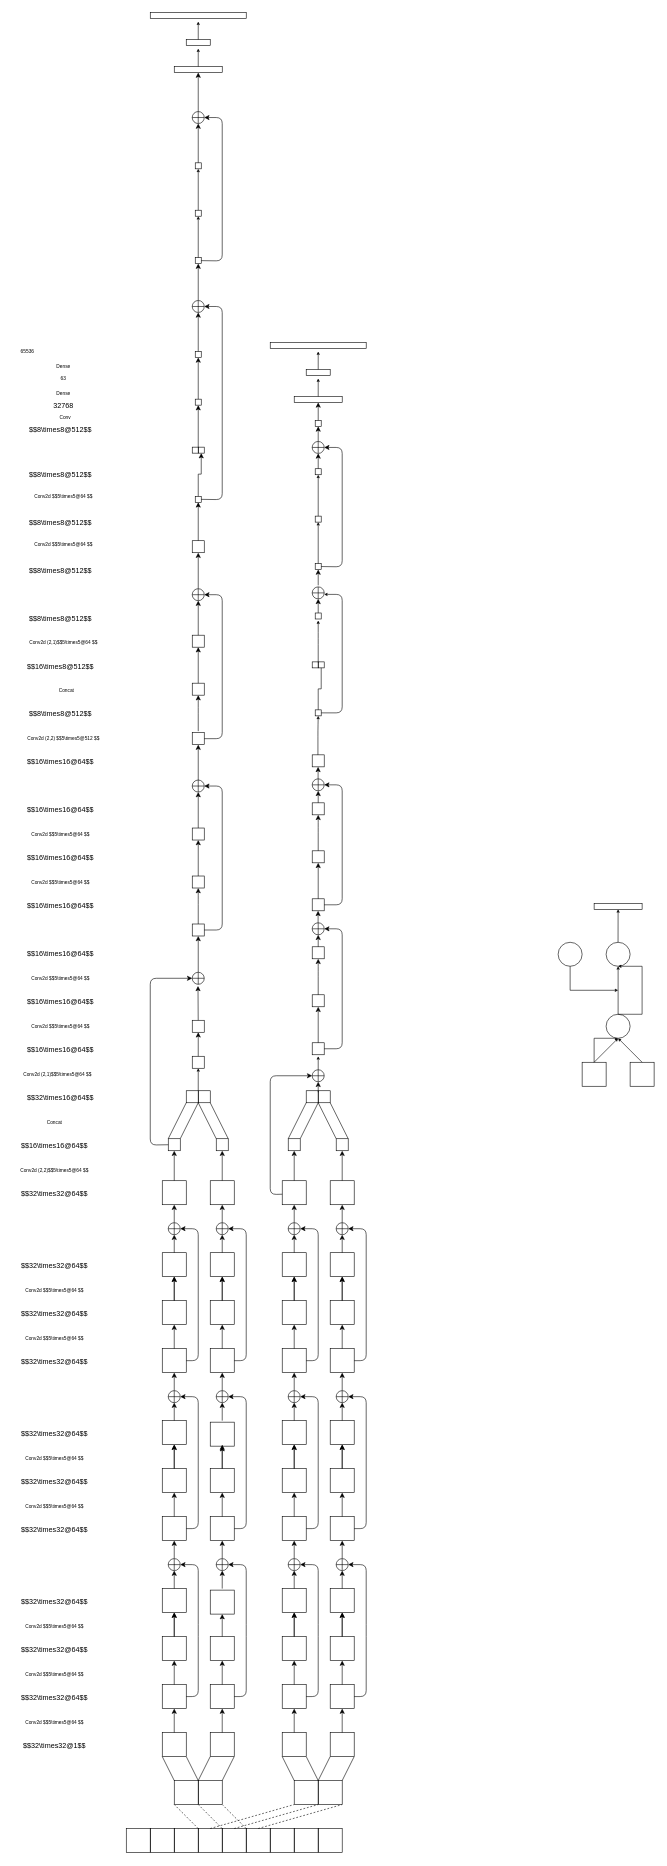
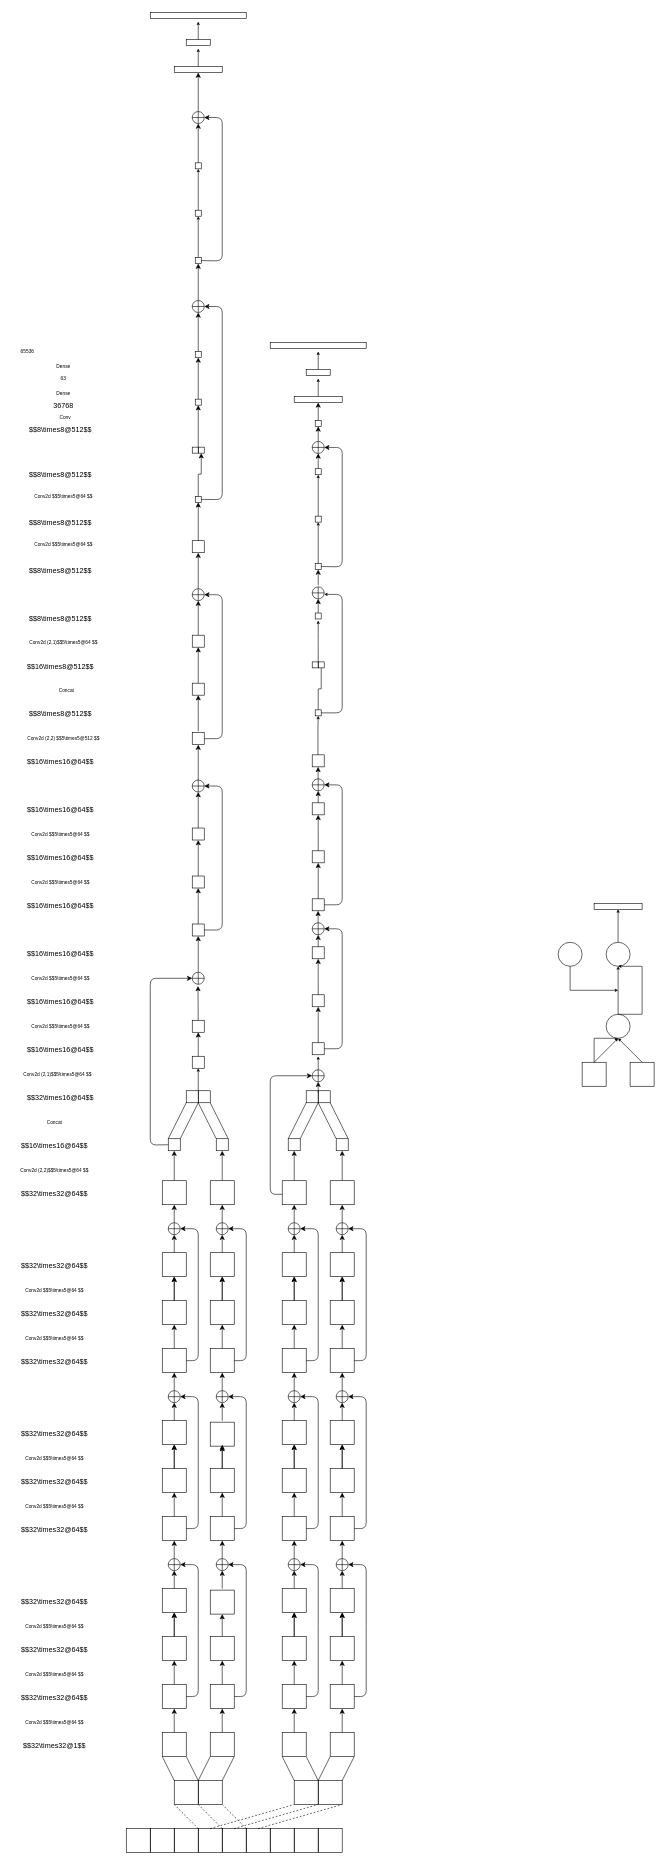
node "32768": label "32768" -> "36768"
